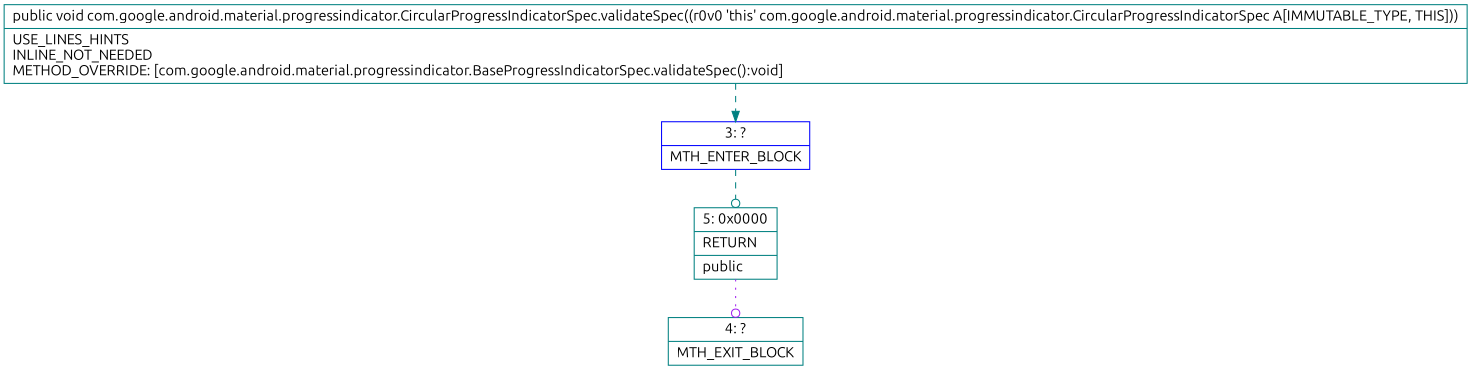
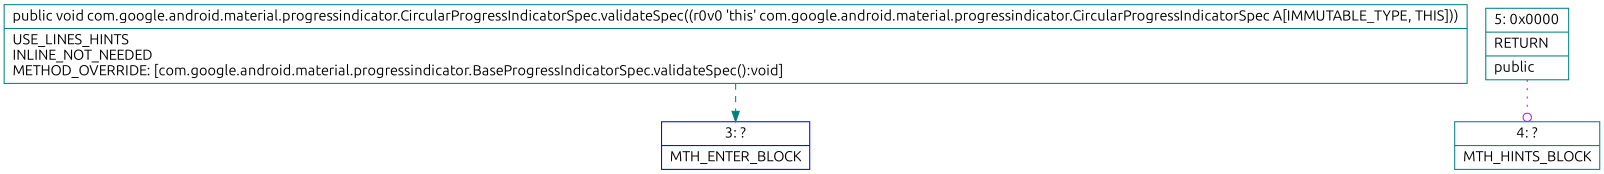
edge "3: ?" -> "5: 0x0000": removed
node "4: ?": text "MTH_EXIT_BLOCK" -> "MTH_HINTS_BLOCK"
